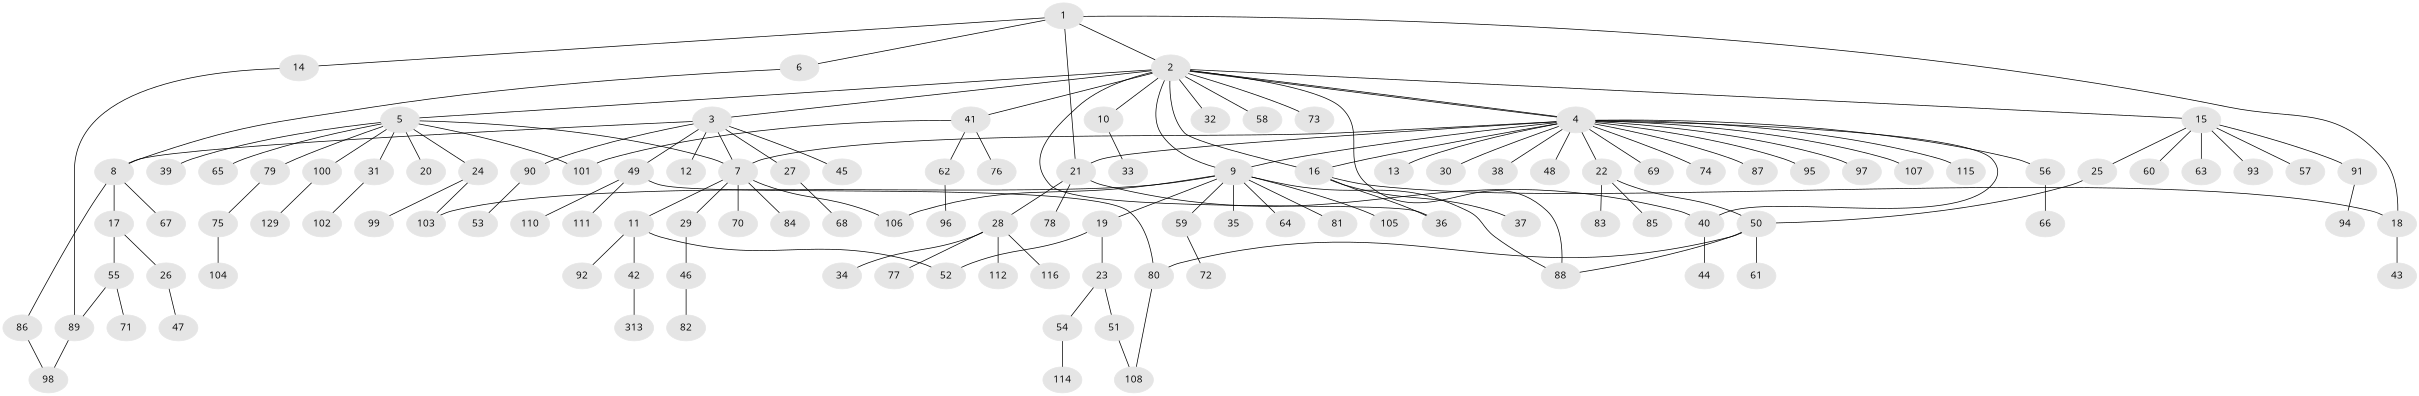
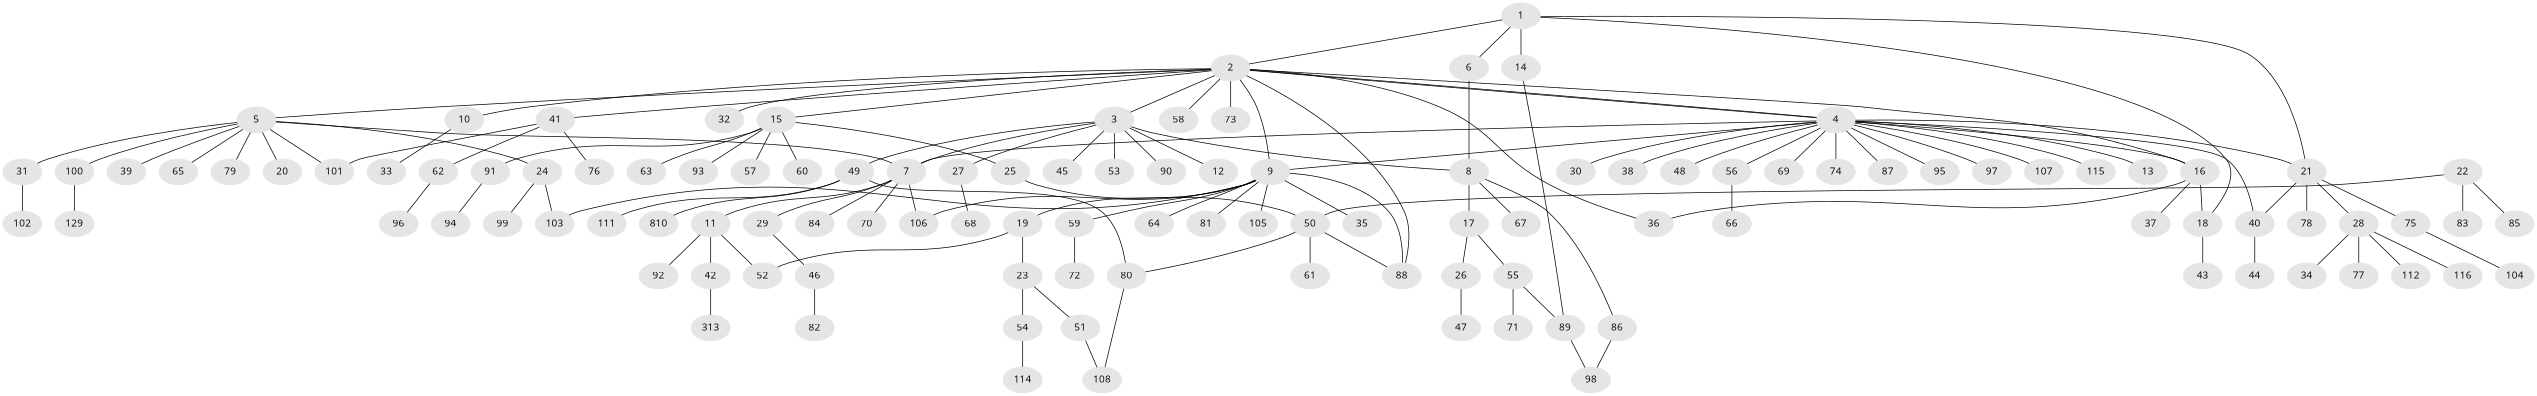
edge "4" -- "22": removed
edge "79" -- "75": now "21" -- "75"
edge "90" -- "53": now "3" -- "53"
node "110": label "110" -> "810"
